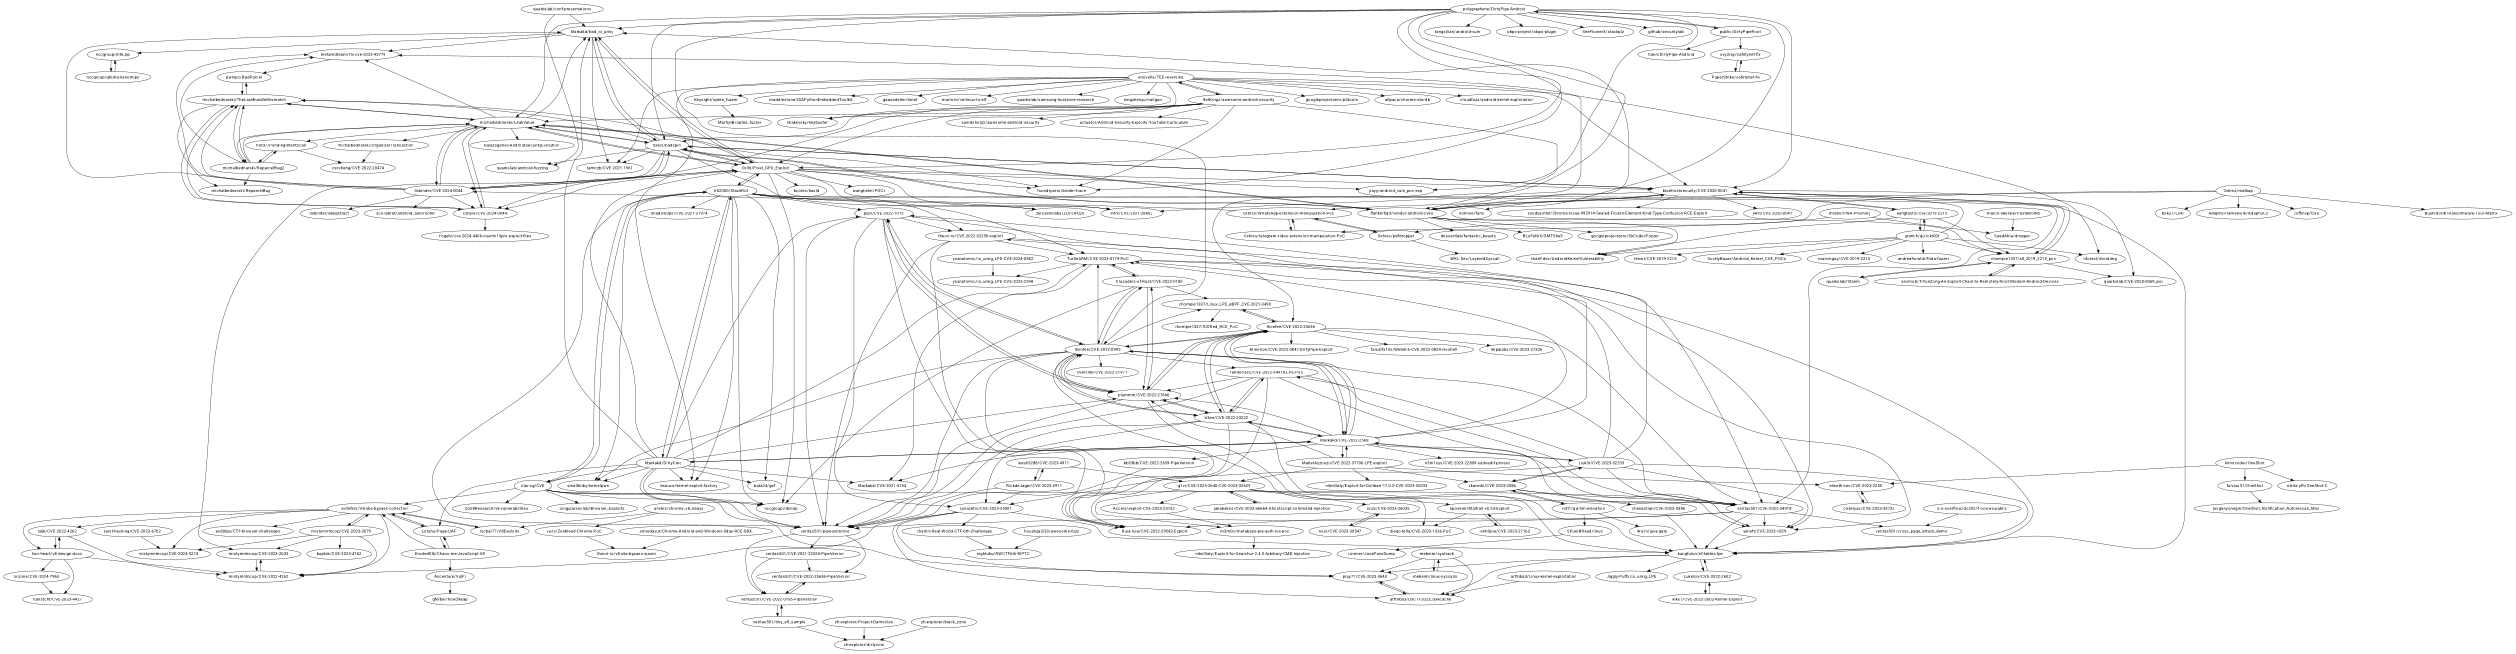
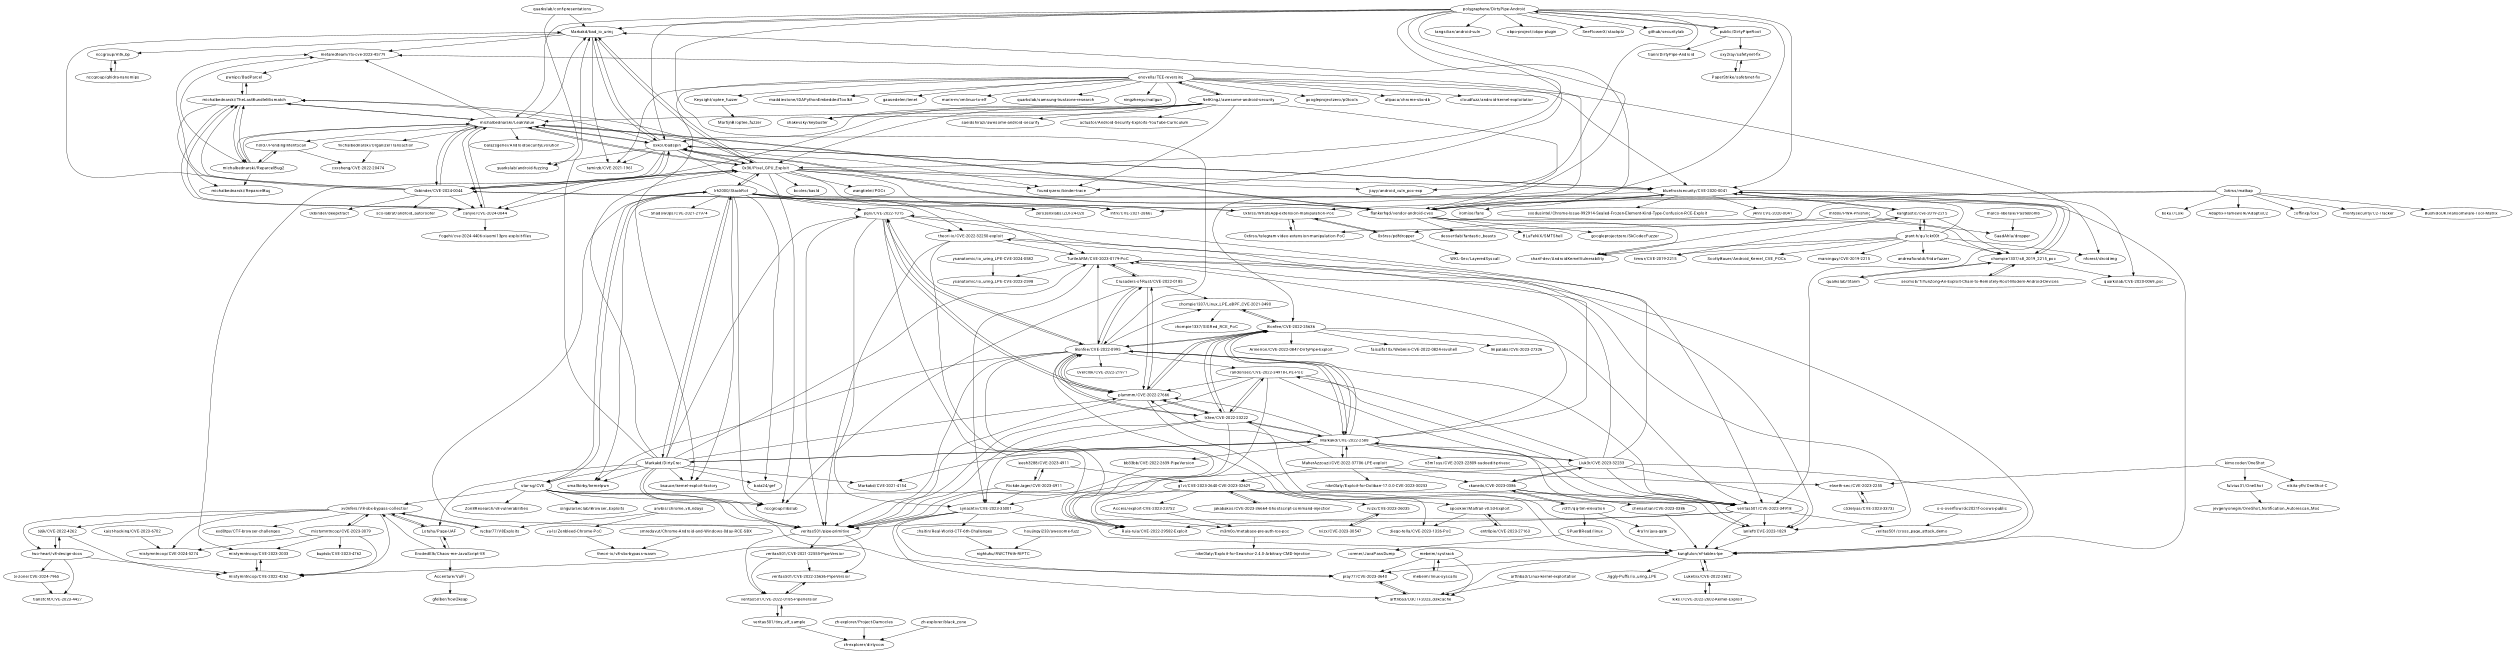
edge "0xbinder/CVE-2024-0044" -> "0x6rss/WhatsApp-extension-manipulation-PoC": added
node "montysecurity/C2-Tracker": added
edge "timwr/CVE-2019-2215" -> "kangtastic/cve-2019-2215": added
edge "TurtleARM/CVE-2023-0179-PoC" -> "Markakd/CVE-2021-4154": now "TurtleARM/CVE-2023-0179-PoC" -> "synacktiv/CVE-2023-35001"
